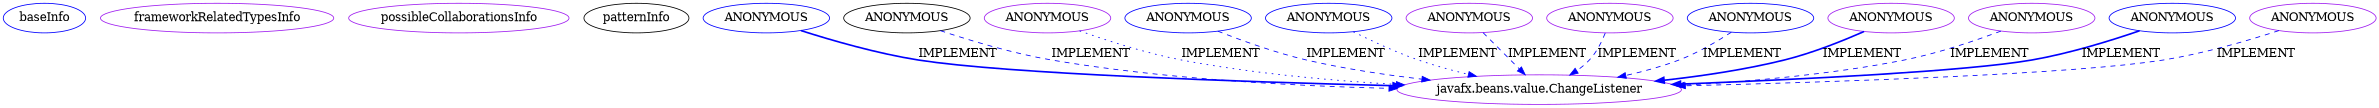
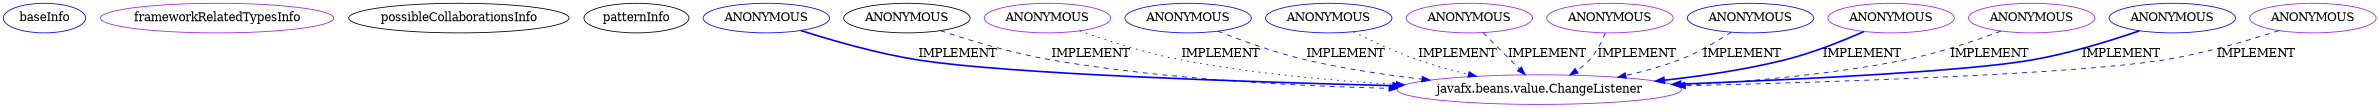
node "possibleCollaborationsInfo": color purple -> black
